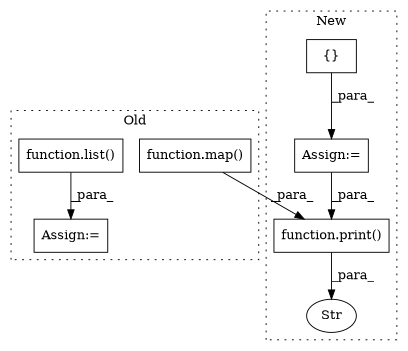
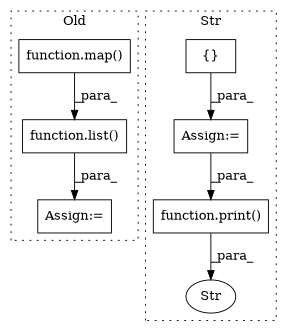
cluster "New": label "New" -> "Str"
edge "function.map()" -> "function.print()": now "function.map()" -> "function.list()"
